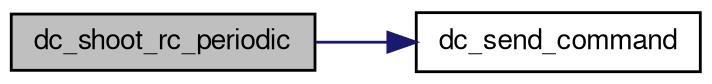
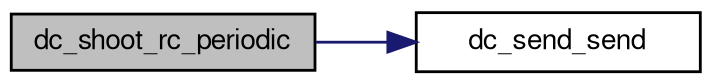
node "dc_send_command": label "dc_send_command" -> "dc_send_send"
